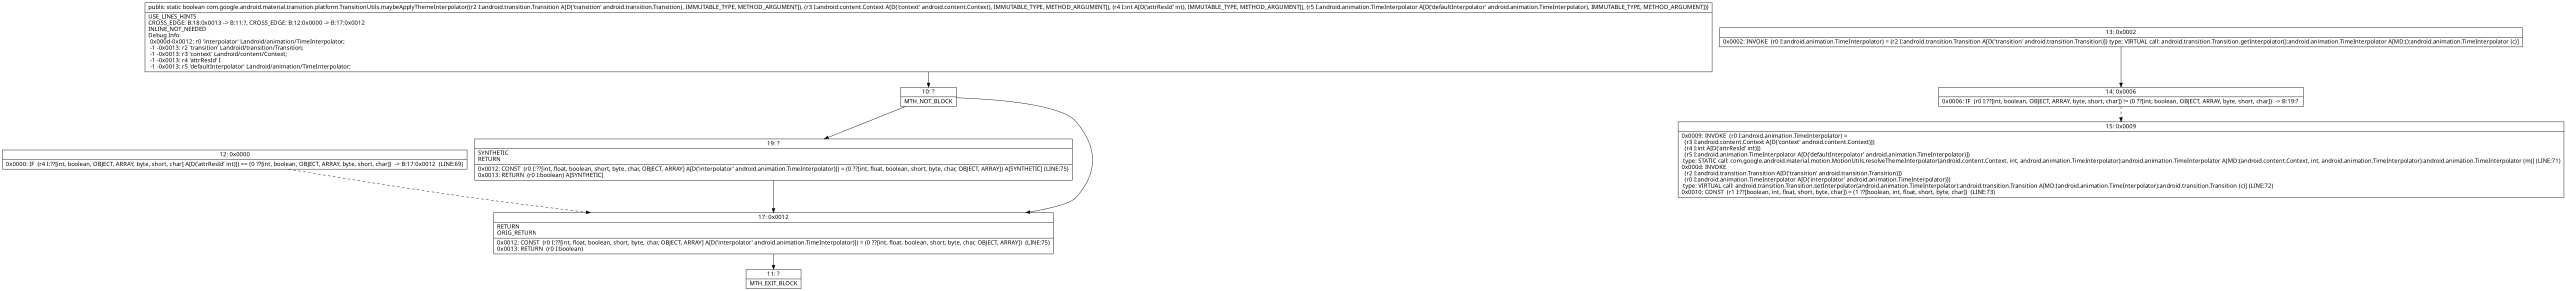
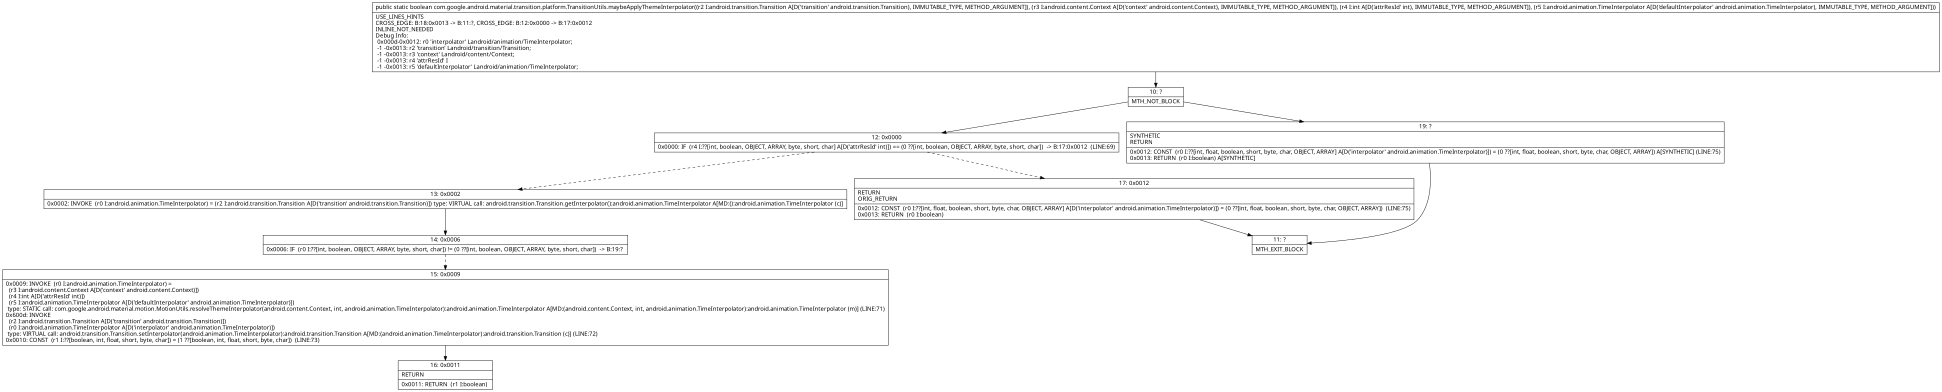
edge "10: ?" -> "17: 0x0012": now "10: ?" -> "12: 0x0000"
node "15: 0x0009": text "0x000d: INVOKE" -> "0x600d: INVOKE"
edge "12: 0x0000" -> "13: 0x0002": added
edge "19: ?" -> "17: 0x0012": now "19: ?" -> "11: ?"
node "16: 0x0011": added
